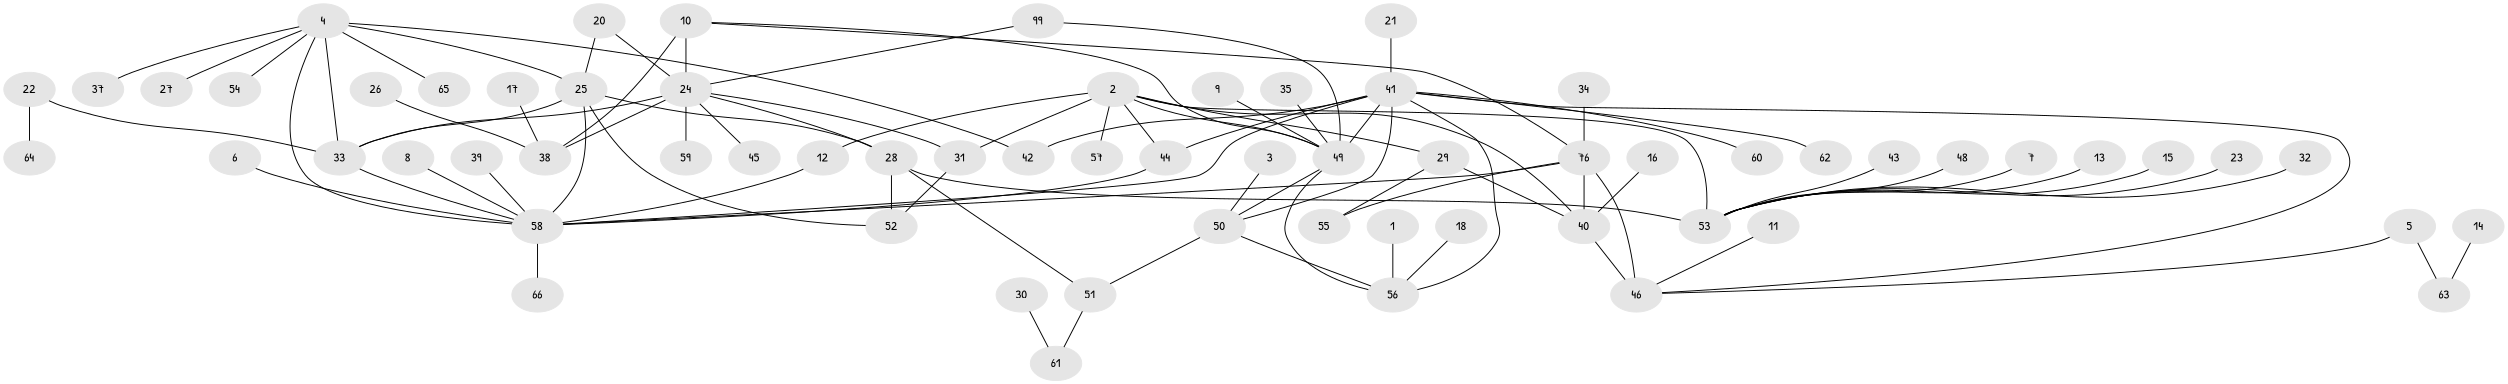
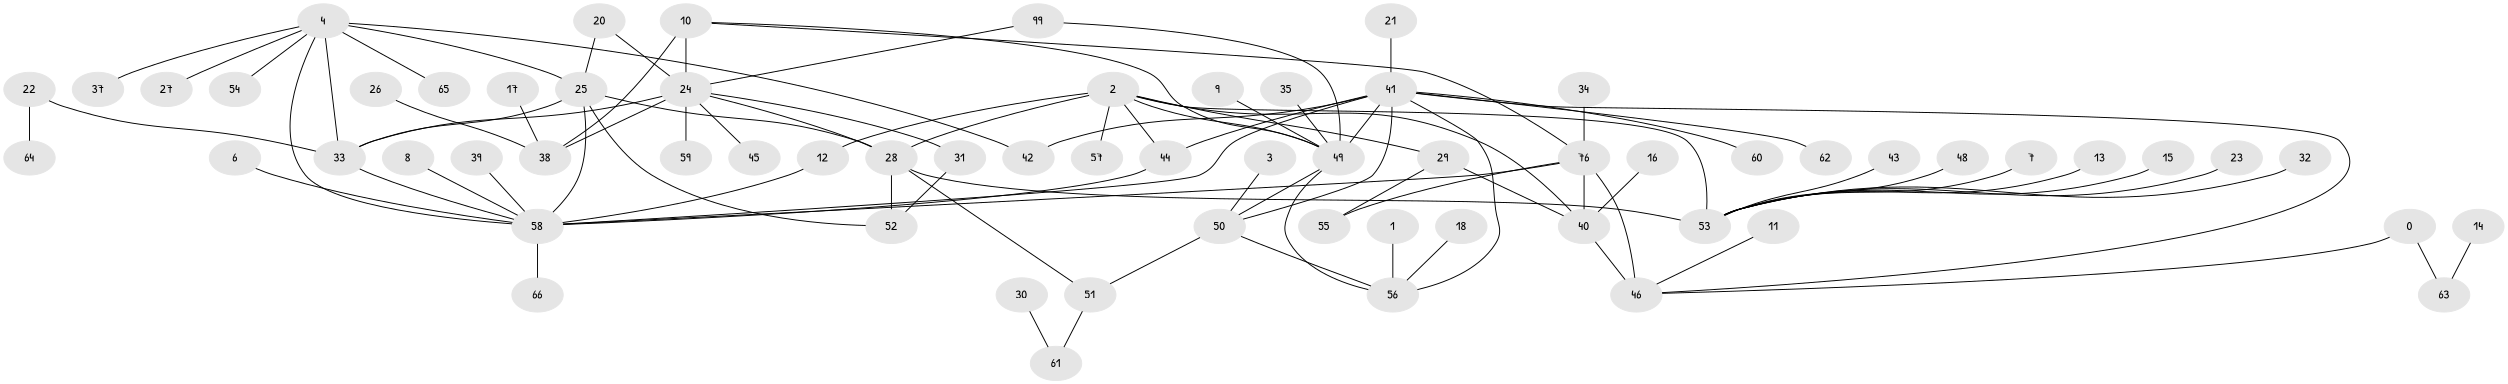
edge "2" -- "31": now "2" -- "28"
node "5": label "5" -> "0"
